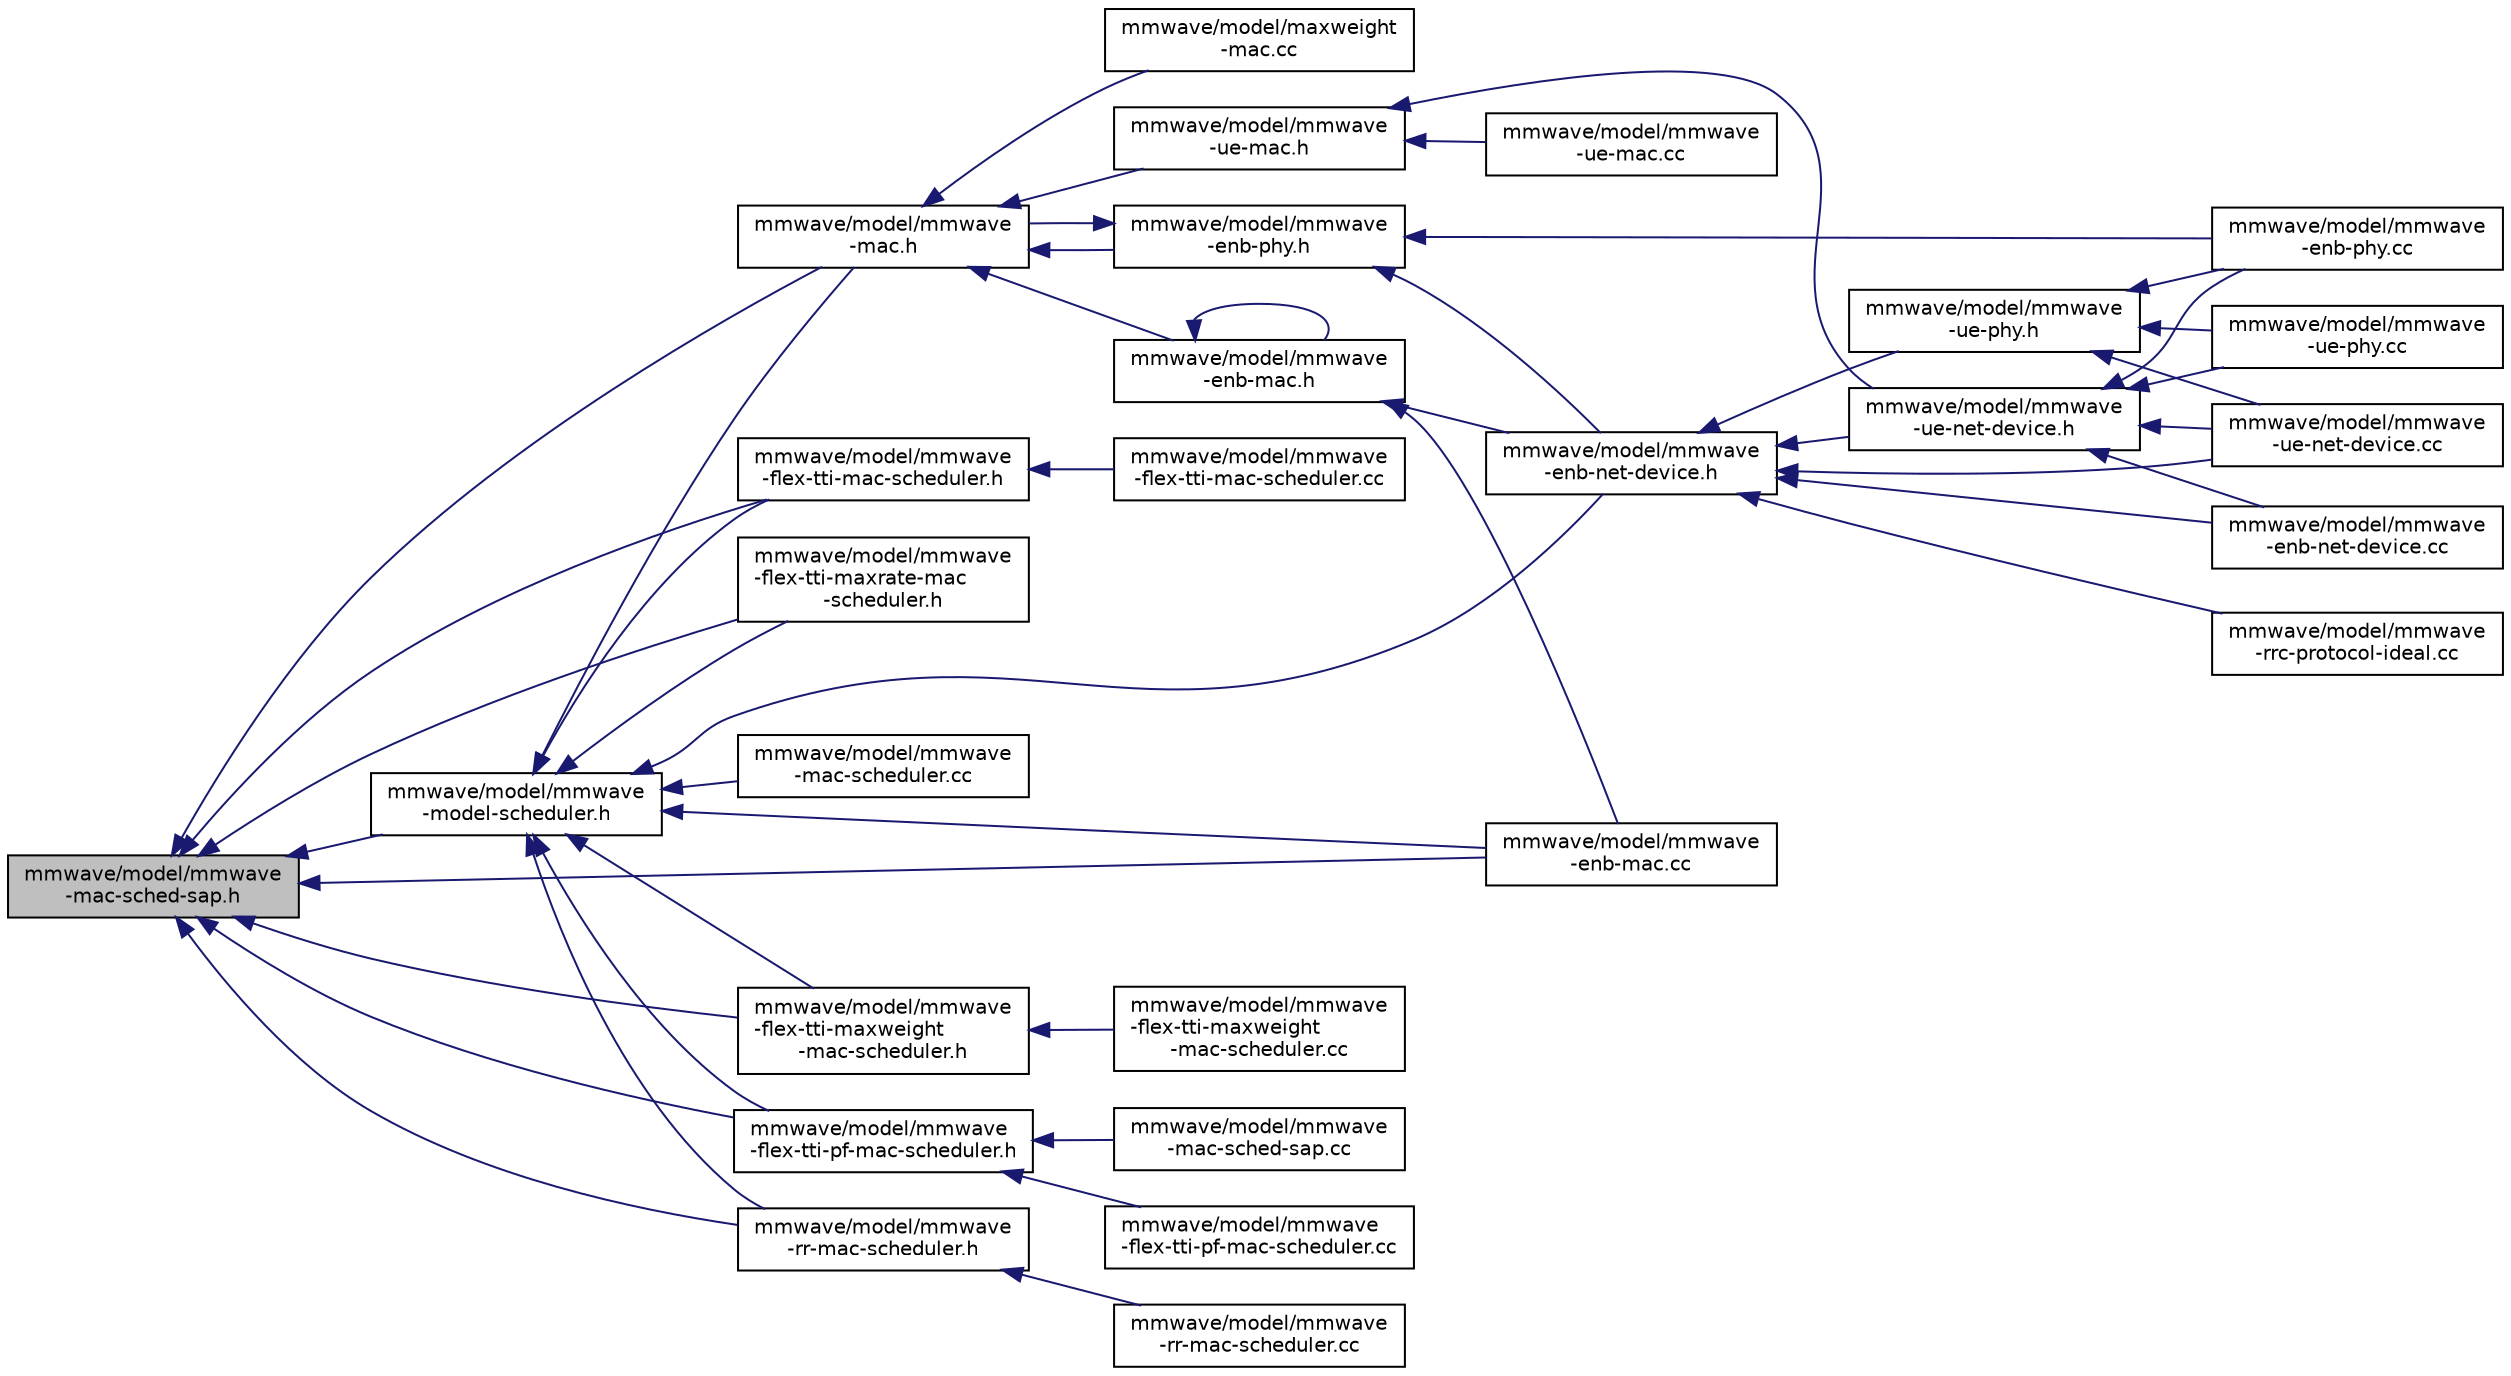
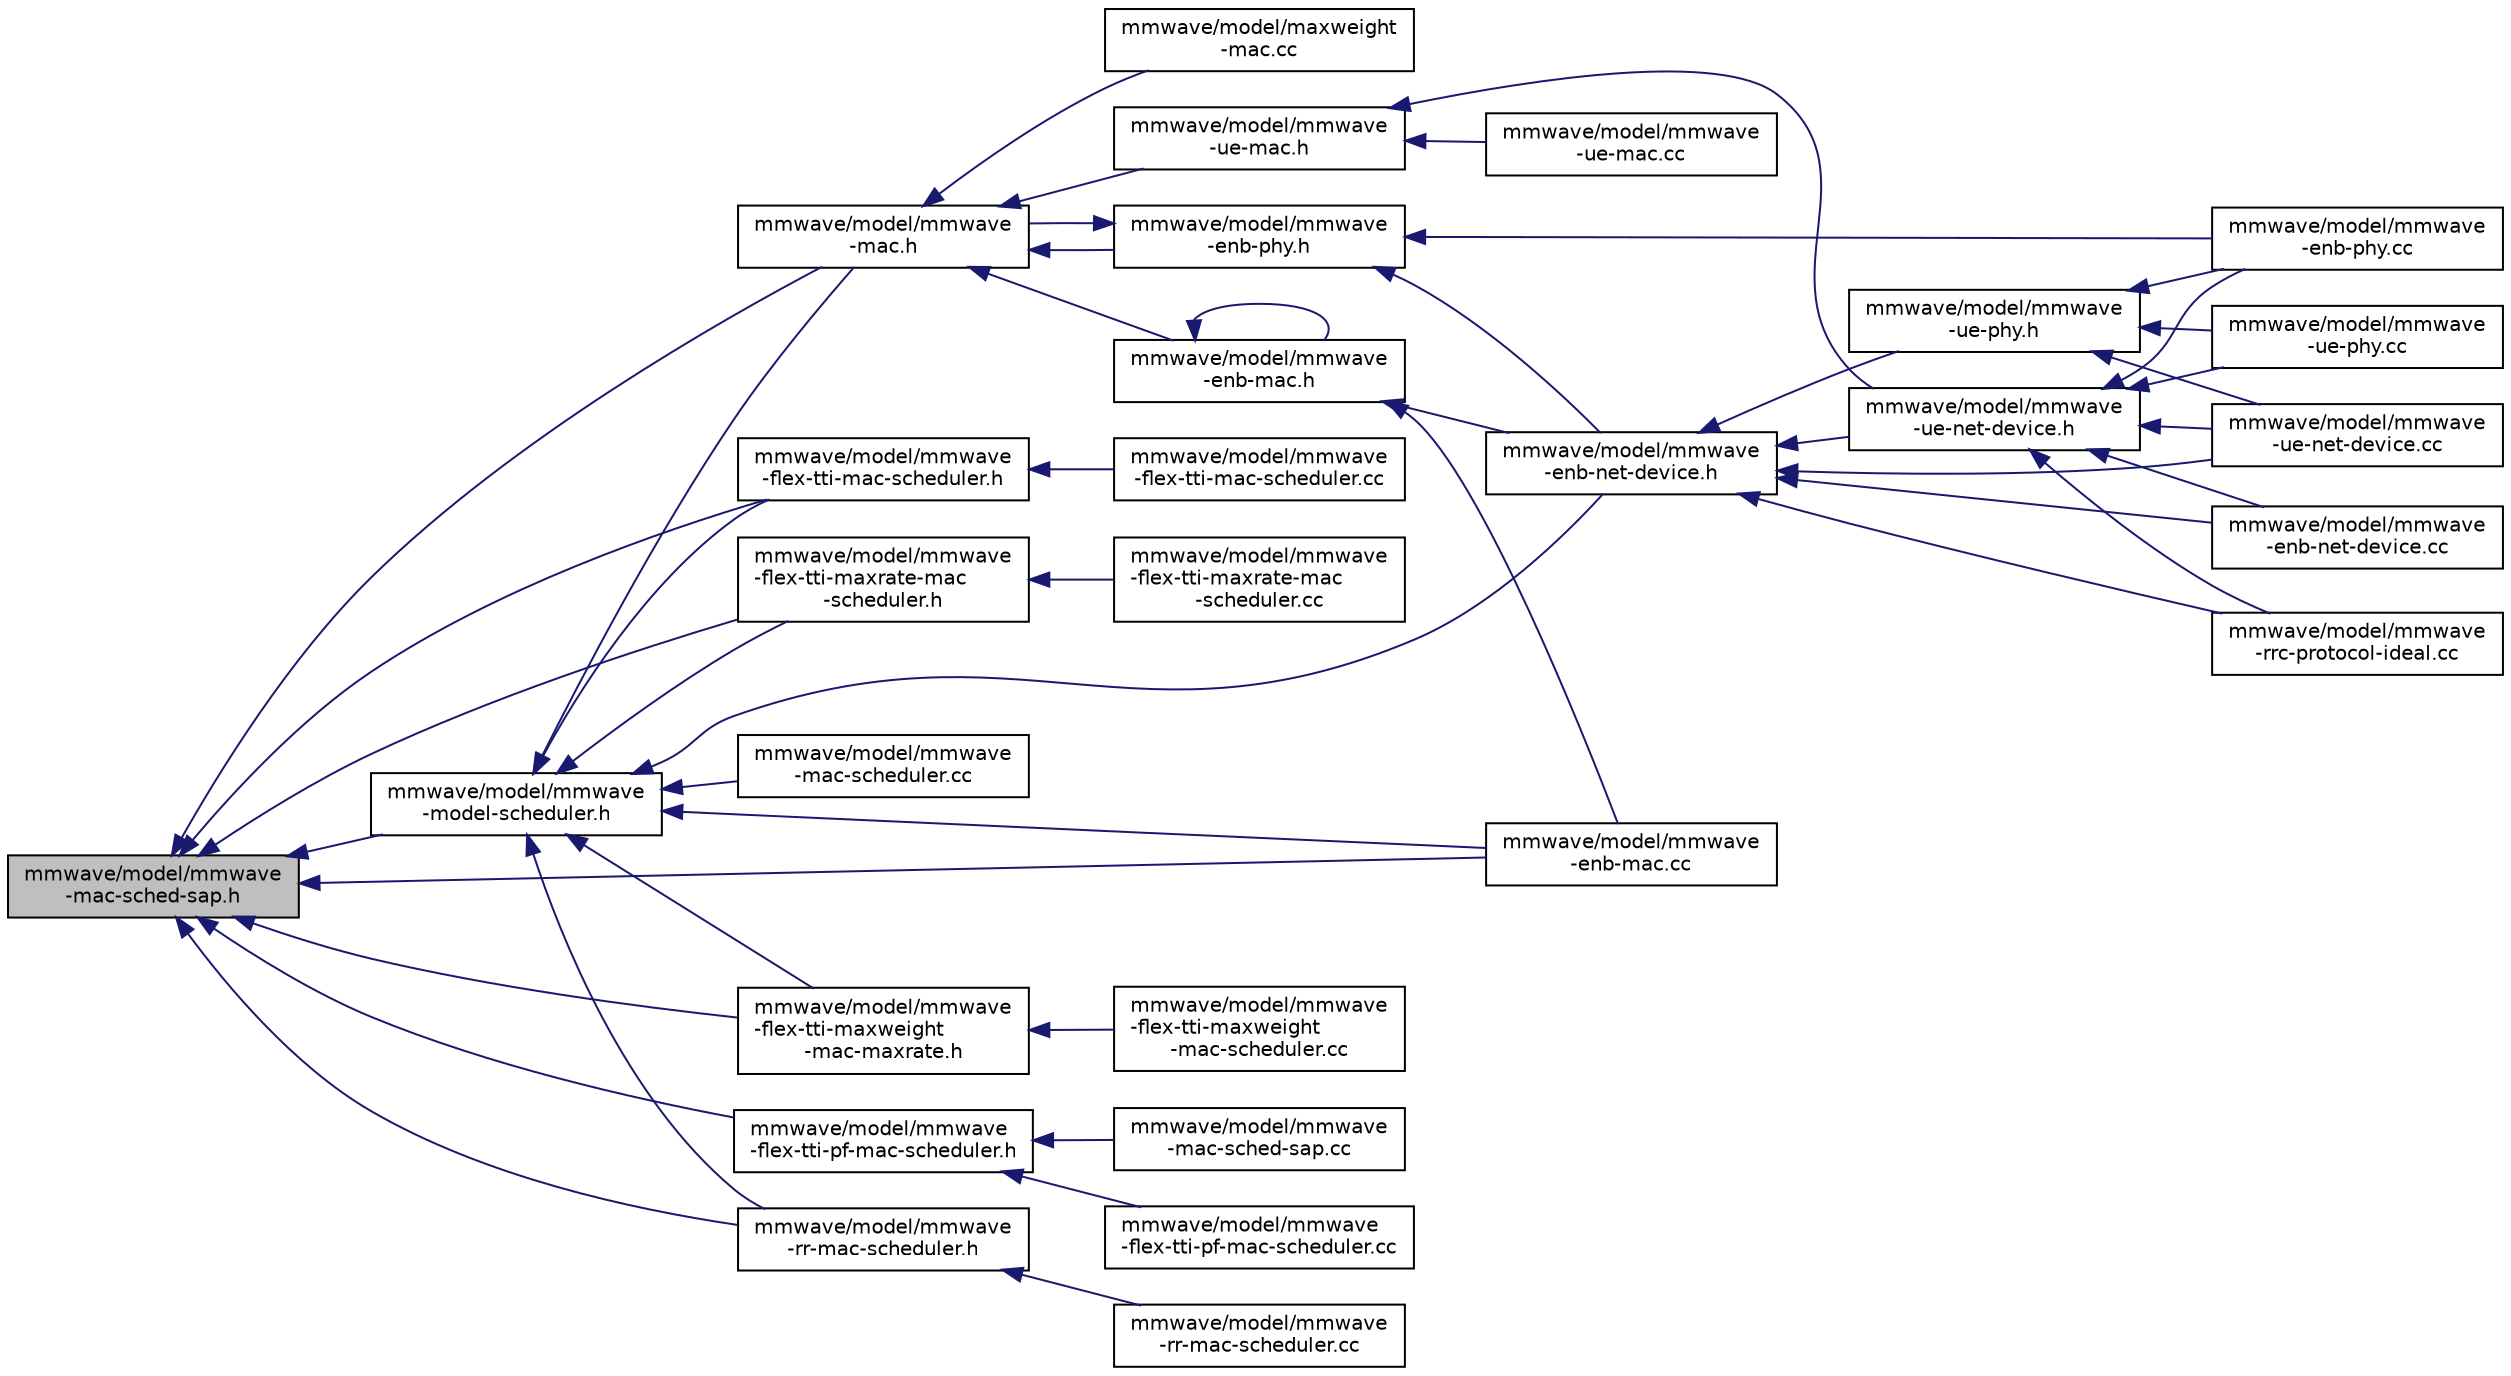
edge "mmwave/model/mmwave -rrc-protocol-ideal.cc" -> "mmwave/model/mmwave -ue-net-device.h": added
node "mmwave/model/mmwave -flex-tti-maxrate-mac -scheduler.cc": added
edge "mmwave/model/mmwave -flex-tti-pf-mac-scheduler.h" -> "mmwave/model/mmwave -model-scheduler.h": removed
node "mmwave/model/mmwave -flex-tti-maxweight -mac-scheduler.h": label "mmwave/model/mmwave -flex-tti-maxweight -mac-scheduler.h" -> "mmwave/model/mmwave -flex-tti-maxweight -mac-maxrate.h"
